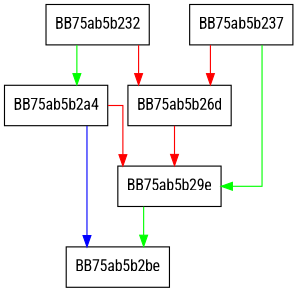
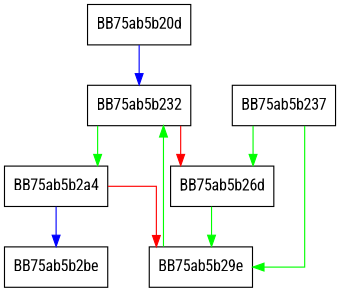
node "BB75ab5b20d": added
edge "BB75ab5b237" -> "BB75ab5b26d": color red -> green
edge "BB75ab5b26d" -> "BB75ab5b29e": color red -> green
edge "BB75ab5b29e" -> "BB75ab5b2be": now "BB75ab5b29e" -> "BB75ab5b232"
